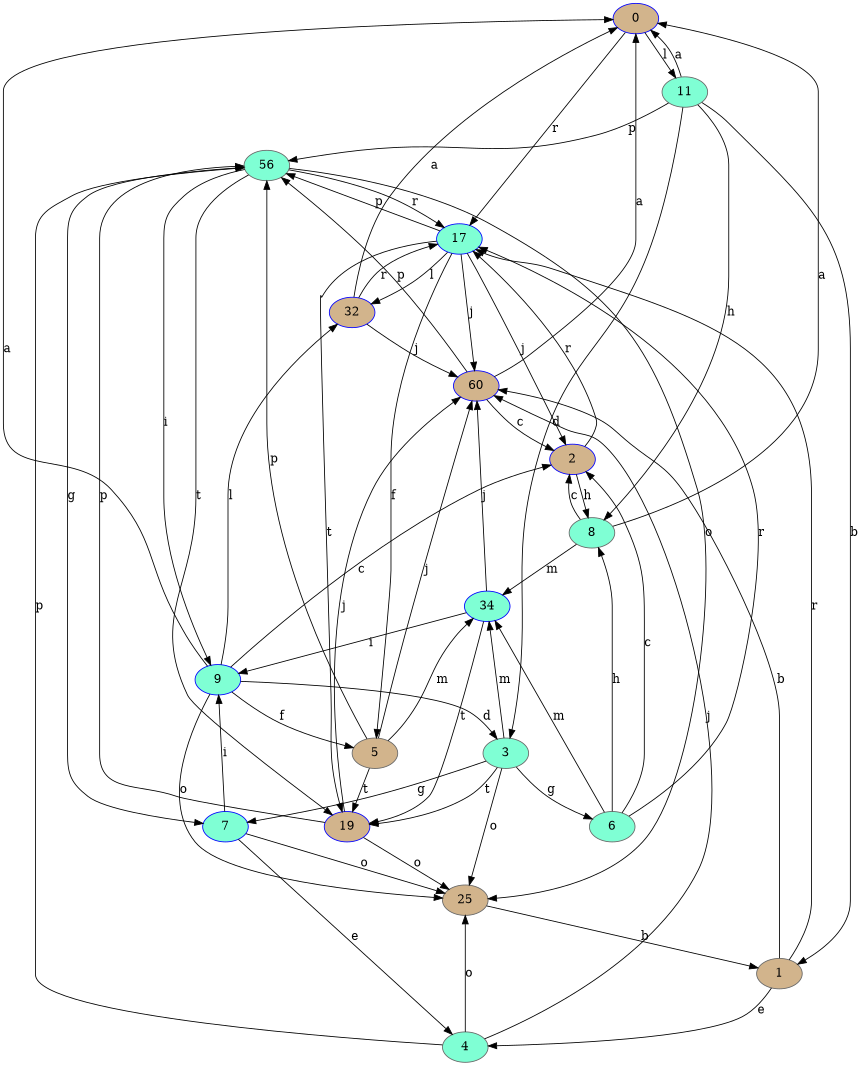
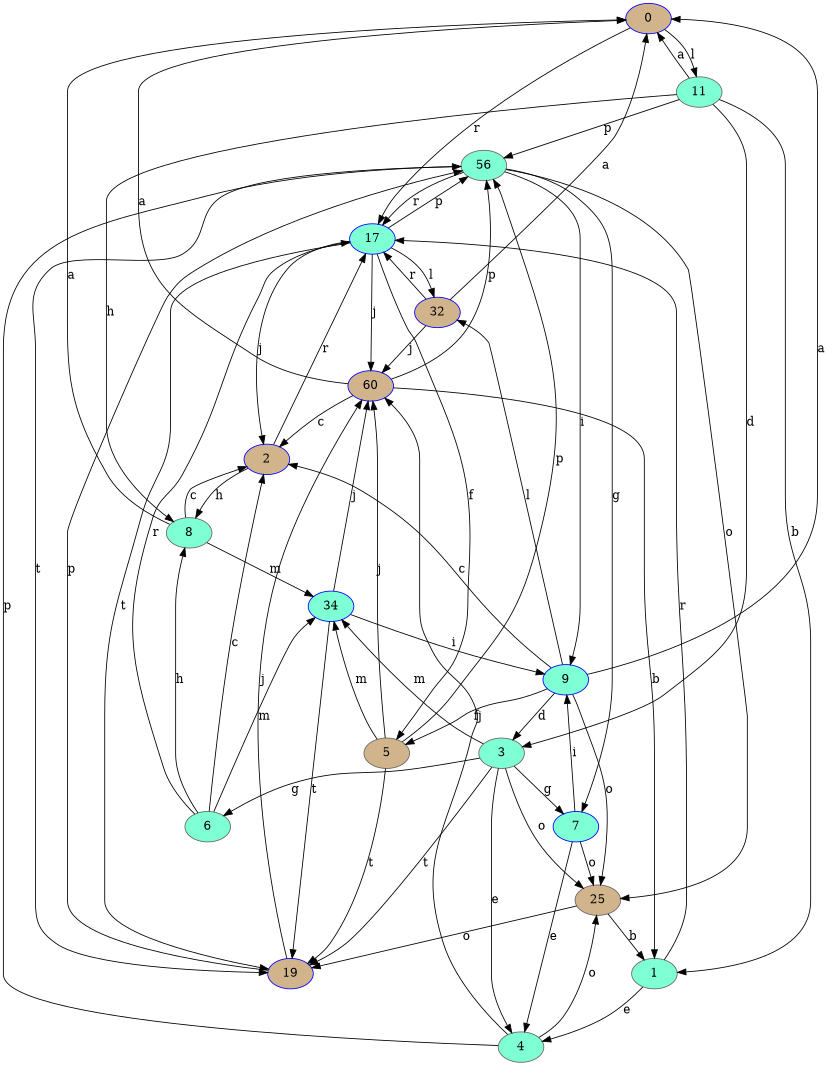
edge "1" -> "60": reversed
edge "19" -> "25": reversed
edge "3" -> "4": added, label "e"
node "1": fillcolor tan -> aquamarine
